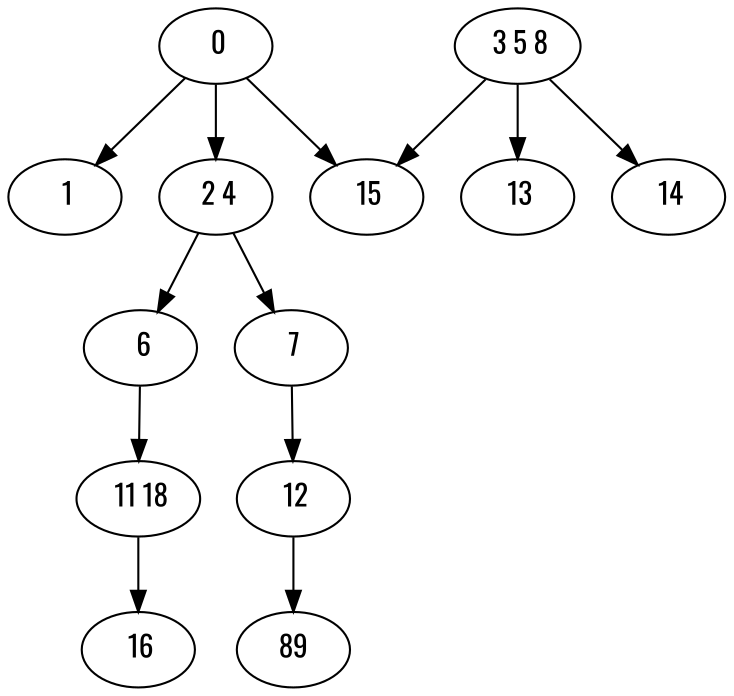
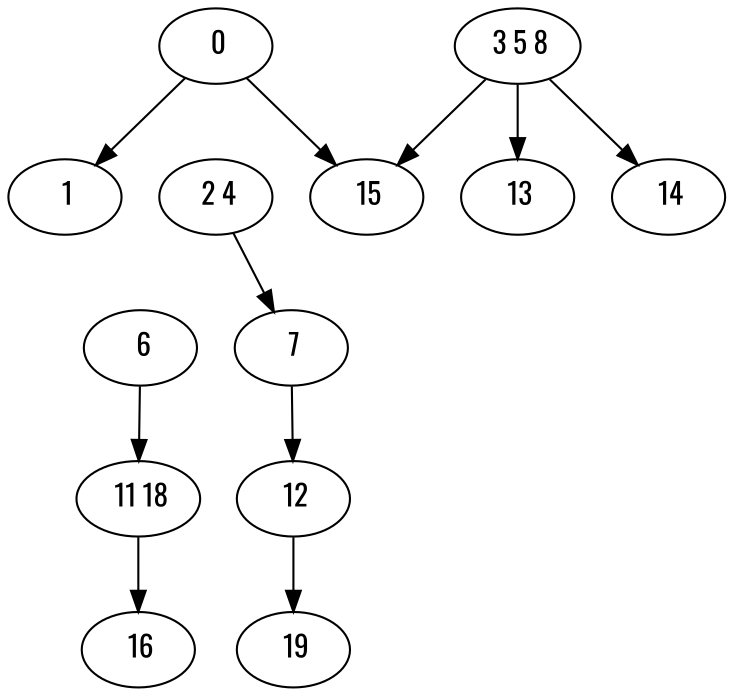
edge "0" -> "2 4": removed
edge "2 4" -> "6": removed
node "89": label "89" -> "19"
